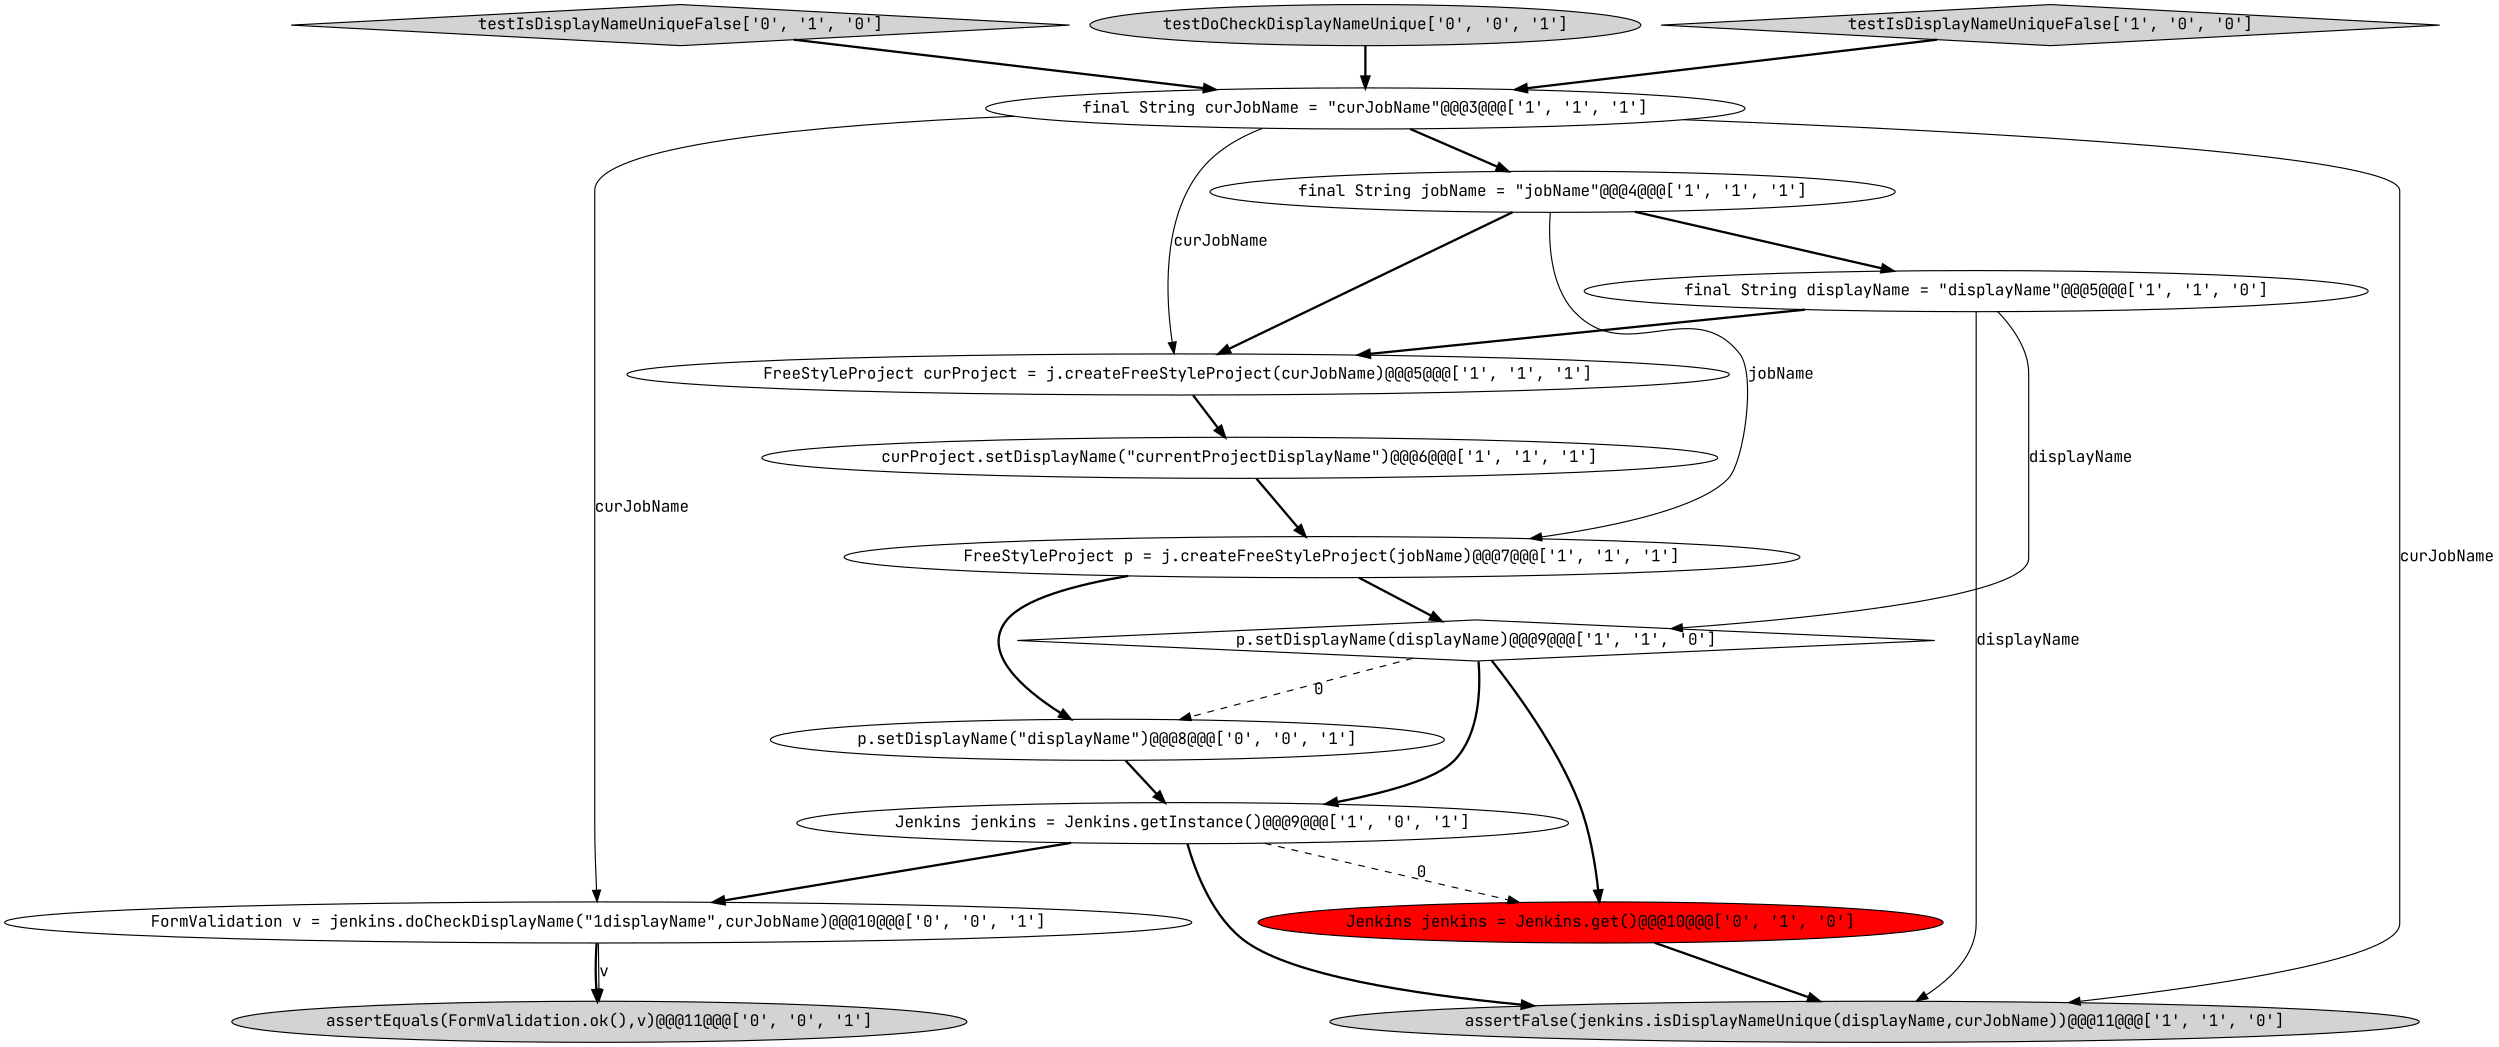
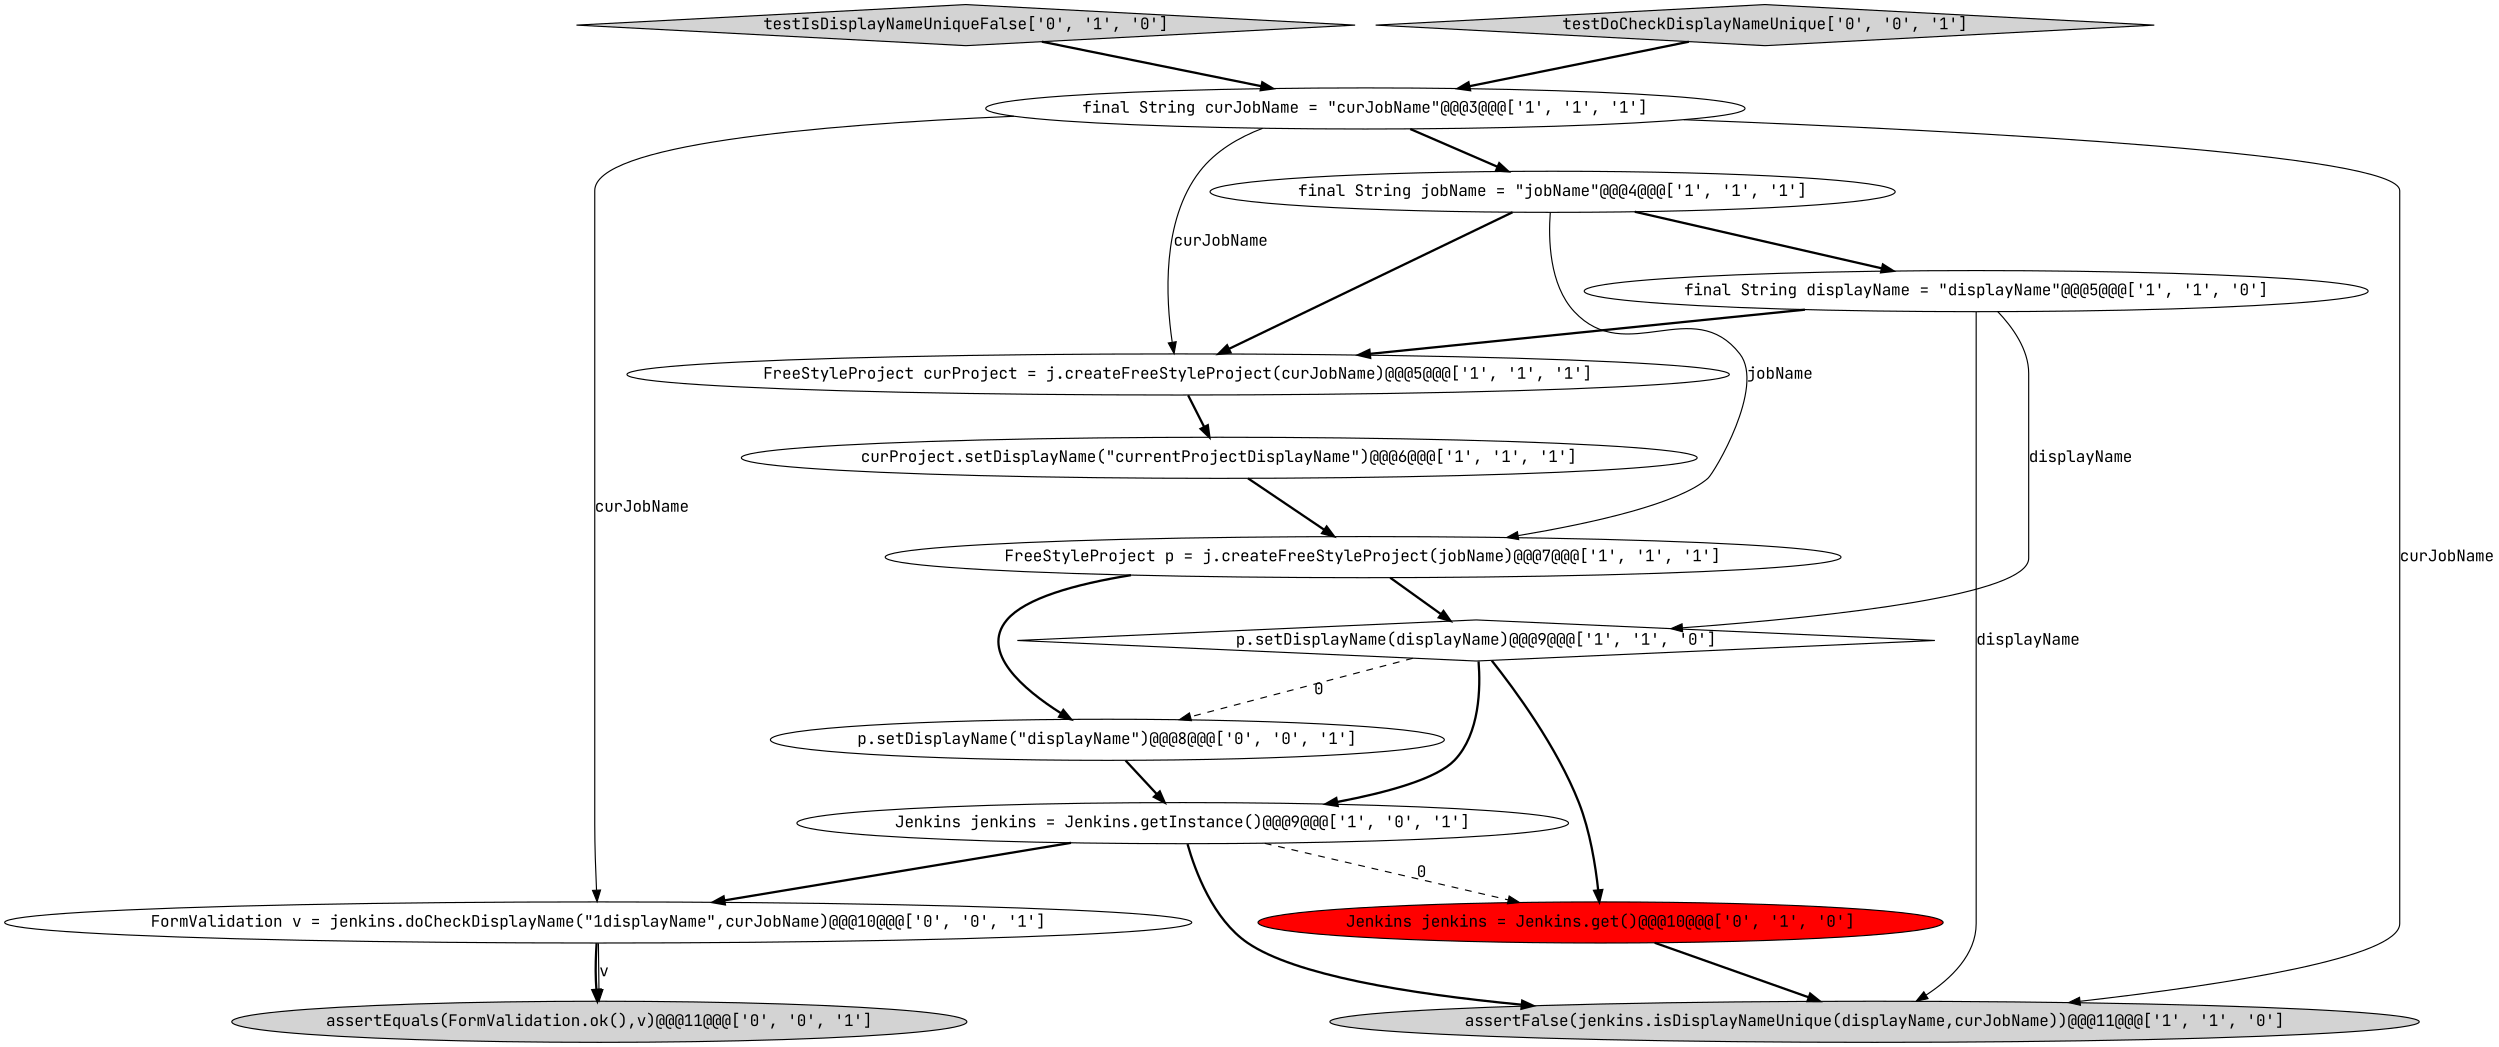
node "testDoCheckDisplayNameUnique['0', '0', '1']": shape ellipse -> diamond
node "testIsDisplayNameUniqueFalse['1', '0', '0']": removed
